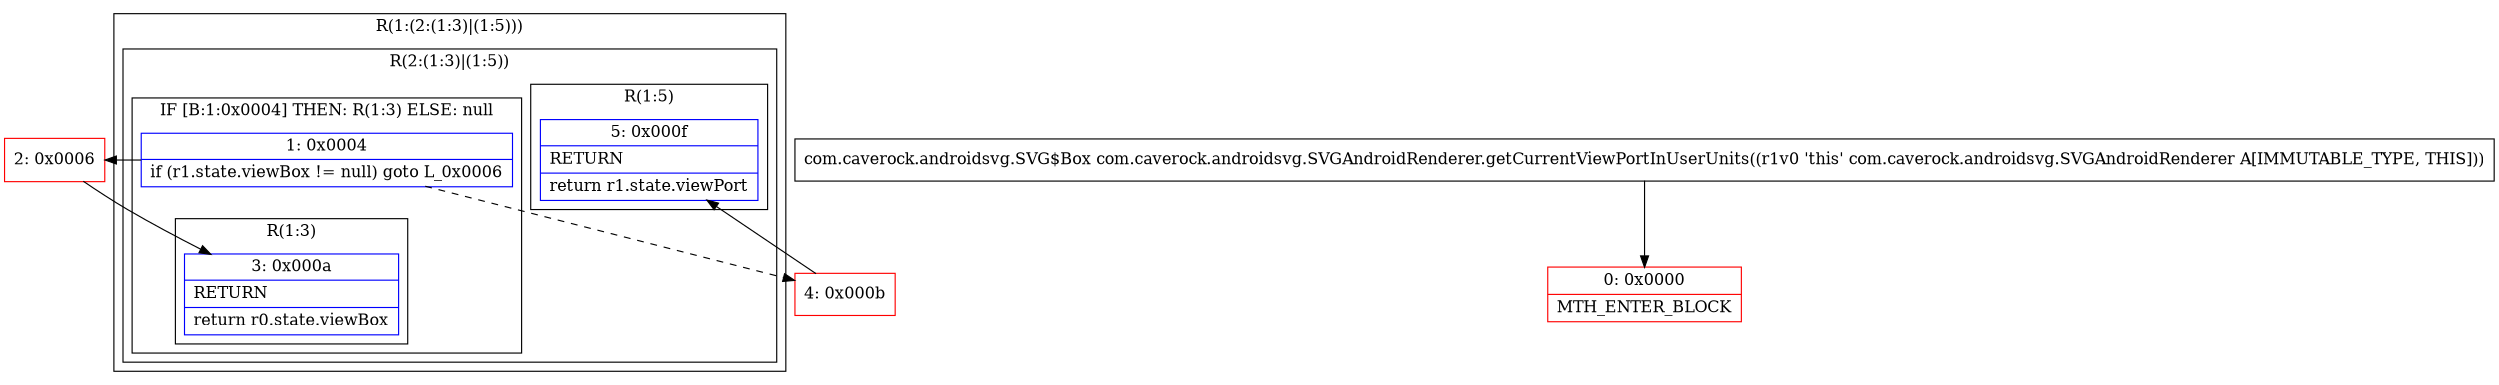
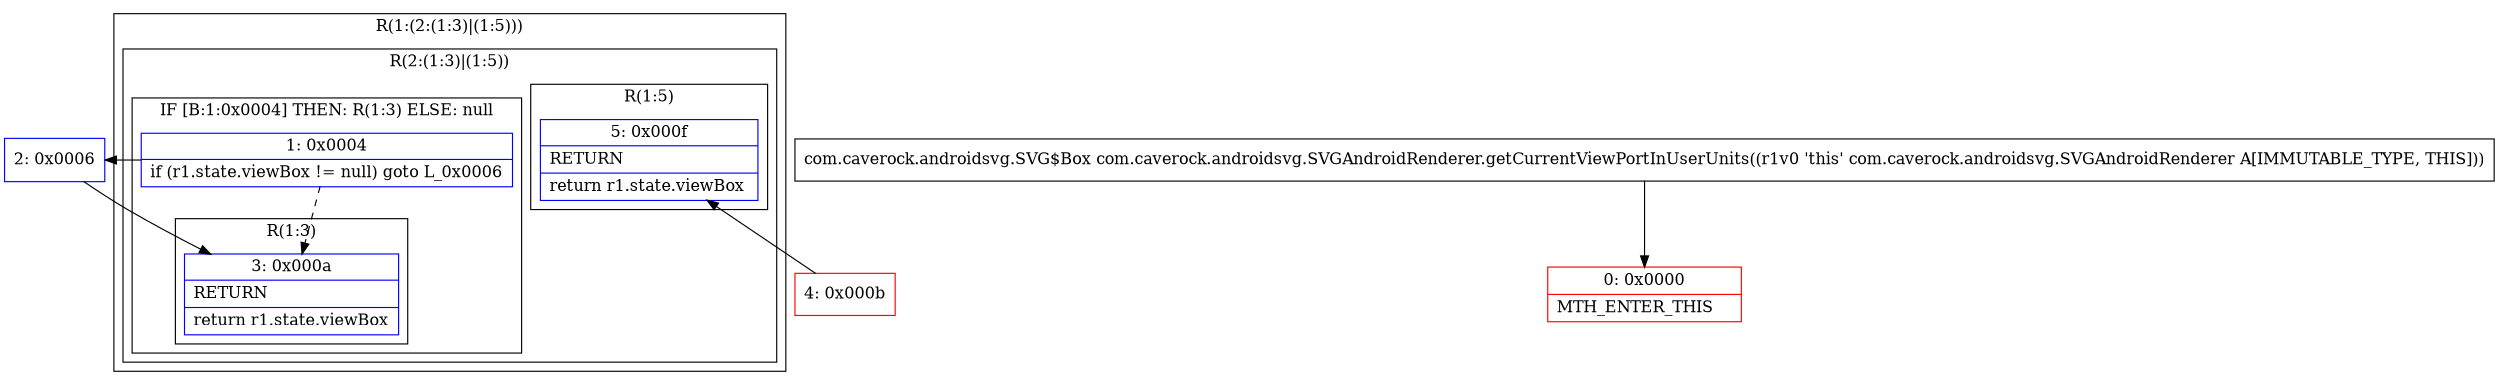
node "2: 0x0006": color red -> blue
node "5: 0x000f": text "return r1.state.viewPort" -> "return r1.state.viewBox"
edge "1: 0x0004" -> "4: 0x000b": now "1: 0x0004" -> "3: 0x000a"
node "0: 0x0000": text "MTH_ENTER_BLOCK" -> "MTH_ENTER_THIS"
node "3: 0x000a": text "return r0.state.viewBox" -> "return r1.state.viewBox"
